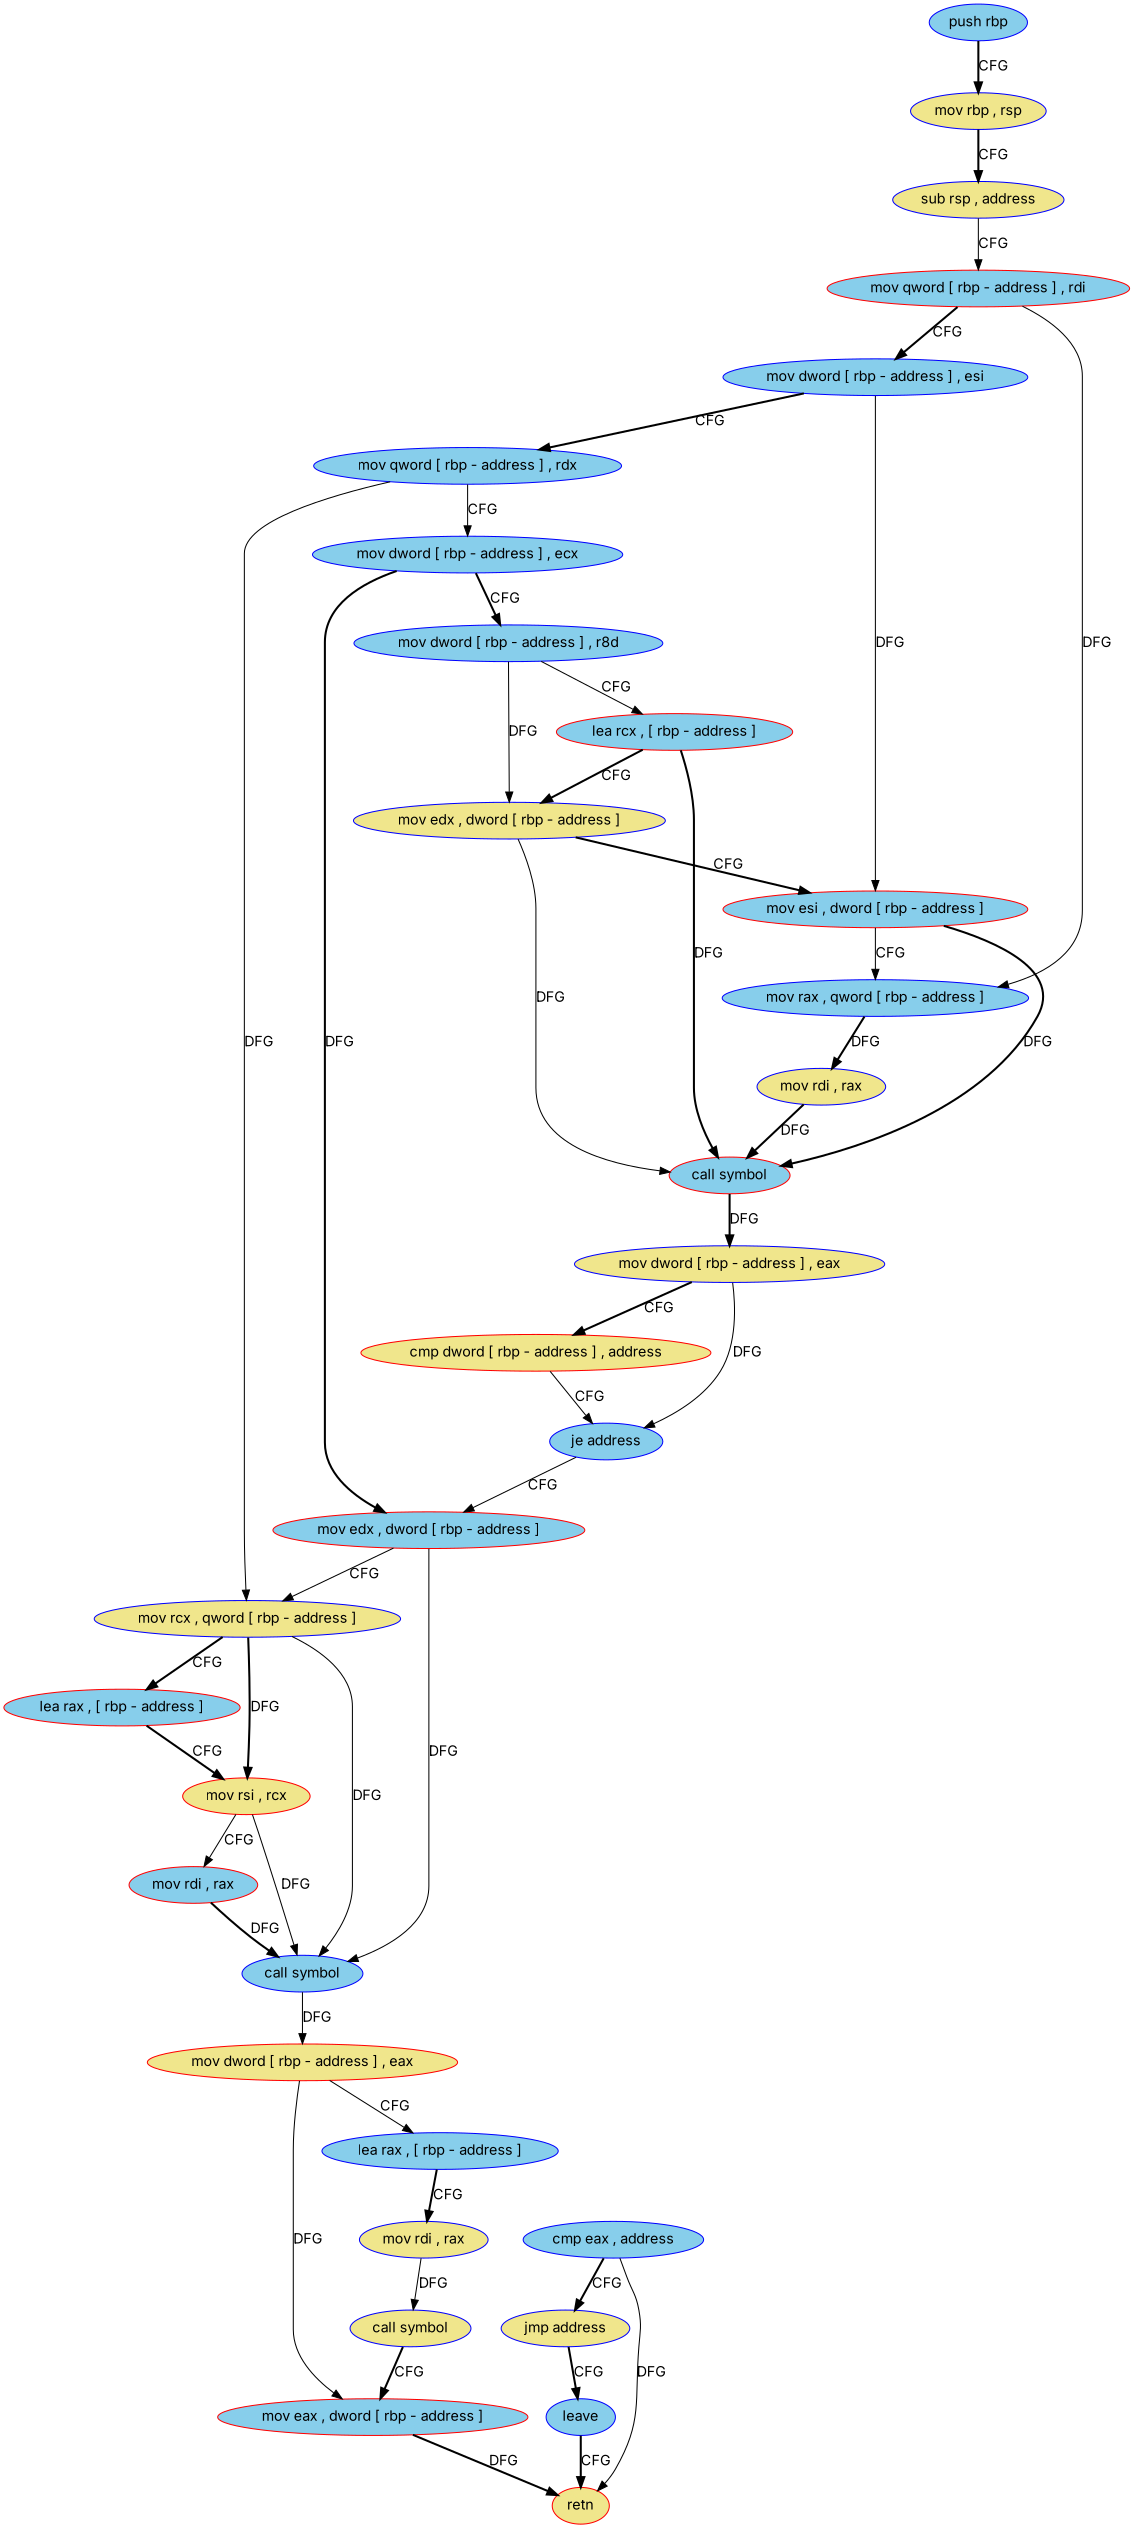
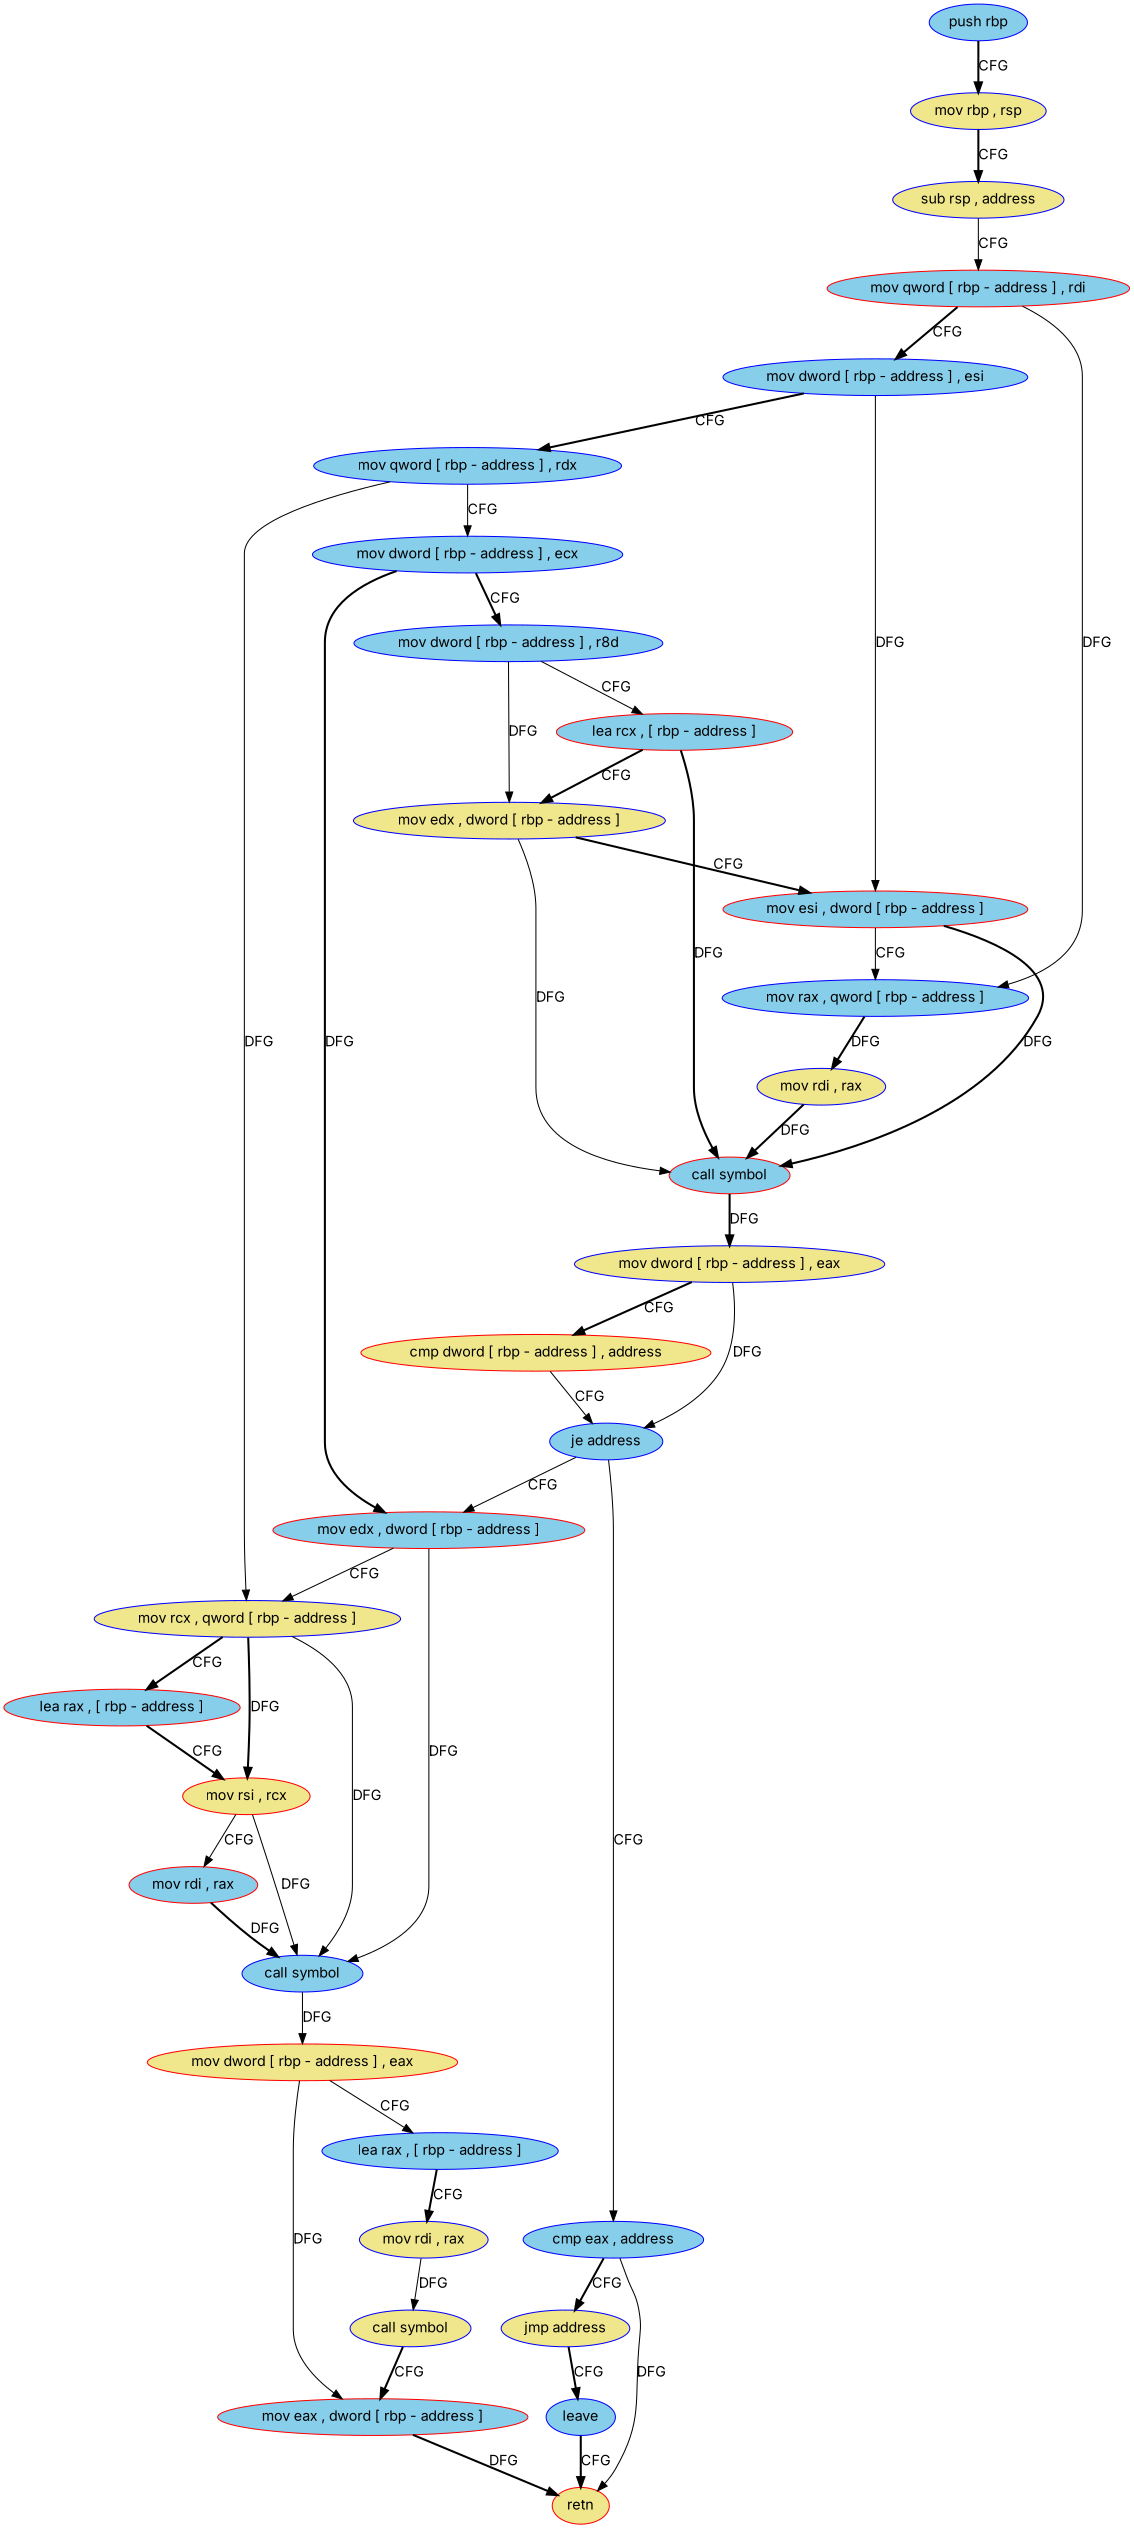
edge "je address" -> "cmp eax , address": added, label "CFG"
